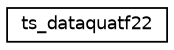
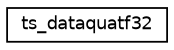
node "ts_dataquatf22": label "ts_dataquatf22" -> "ts_dataquatf32"
